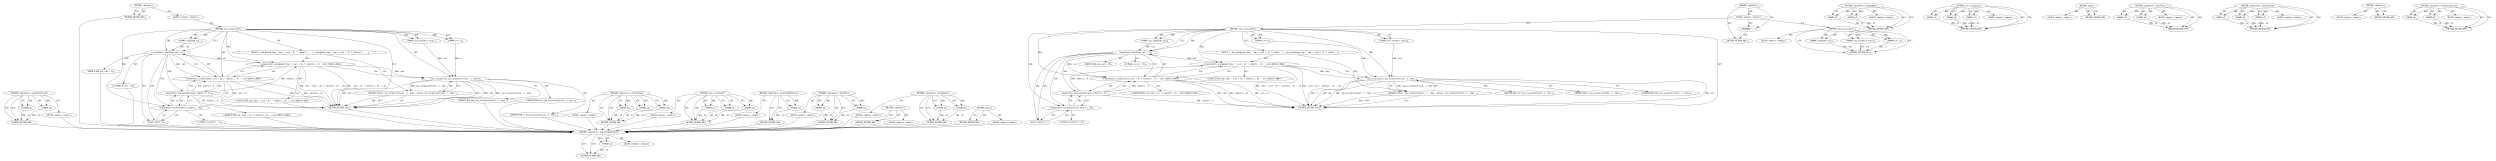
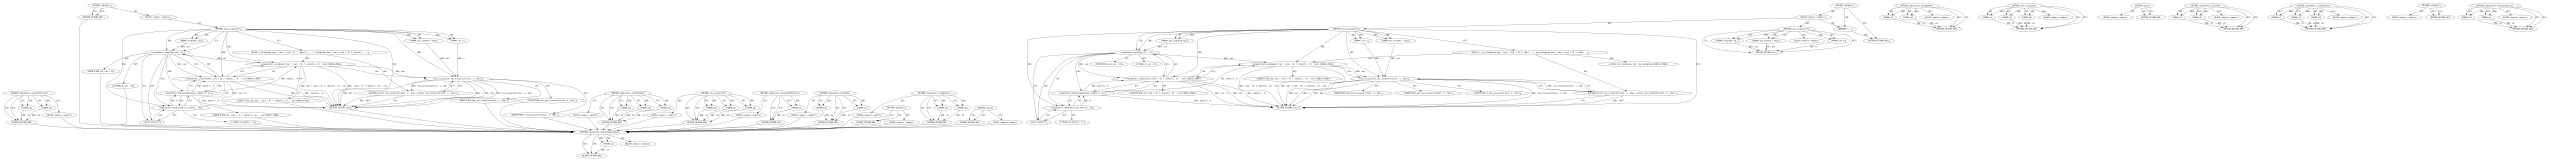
node "<(LOCAL,jas_ulonglong tmp: jas_ulonglong)<SUB>4</SUB>>": added
